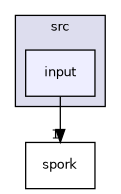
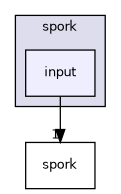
cluster "src": label "src" -> "spork"
